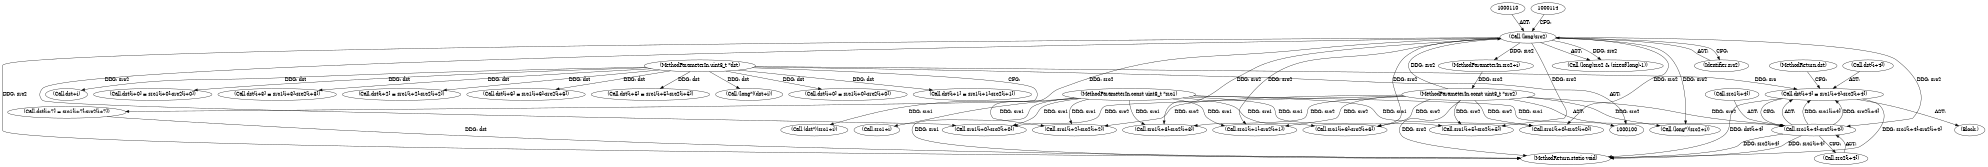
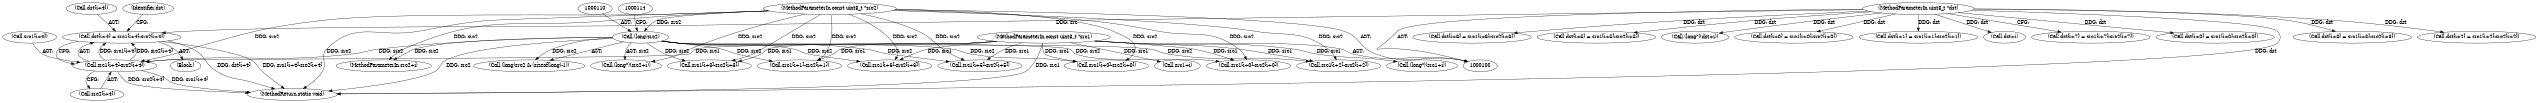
edge "(MethodParameterIn,const uint8_t *src1)" -> "1000100": added, label "AST:"
node "(Identifier,src2)": removed
node "(MethodReturn,dst)": label "(MethodReturn,dst)" -> "(Identifier,dst)"
edge "(MethodParameterIn,src2+i)" -> "(MethodParameterIn,const uint8_t *src2)": reversed
edge "(Call,(long)src2)" -> "(Call,(long*)(src2+i))": label "DDG: src2" -> "AST: src2"
node "(Call,(dst*)(src1+i))": label "(Call,(dst*)(src1+i))" -> "(Call,(long*)(src1+i))"
edge "(Call,dst[i+7] = src1[i+7]-src2[i+7])" -> "(MethodReturn,static void)": now "(MethodParameterIn,uint8_t *dst)" -> "(MethodReturn,static void)"
